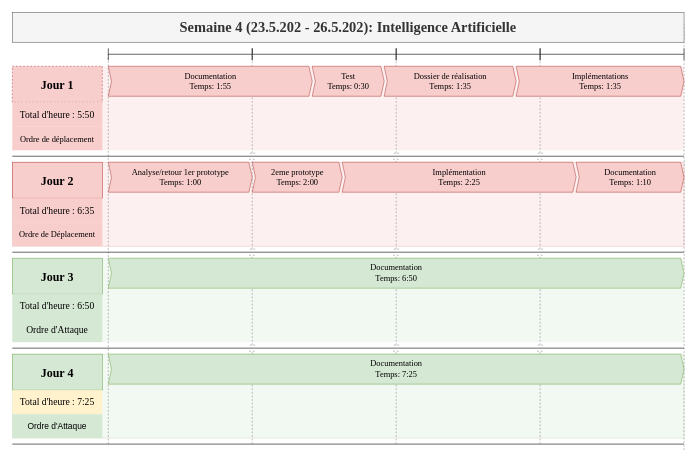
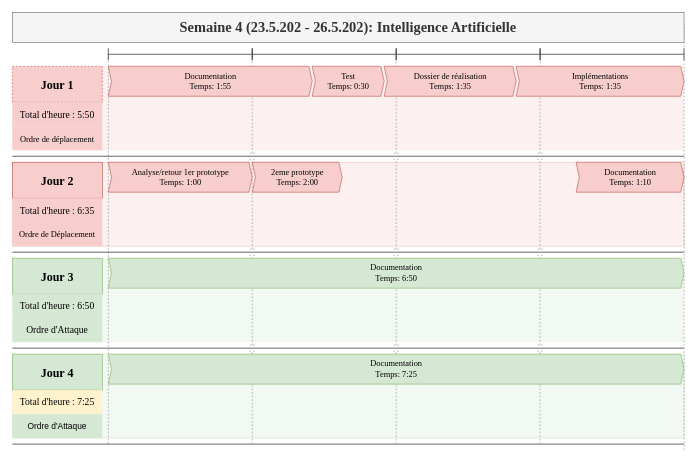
node "Implémentation Temps: 2:25": removed
